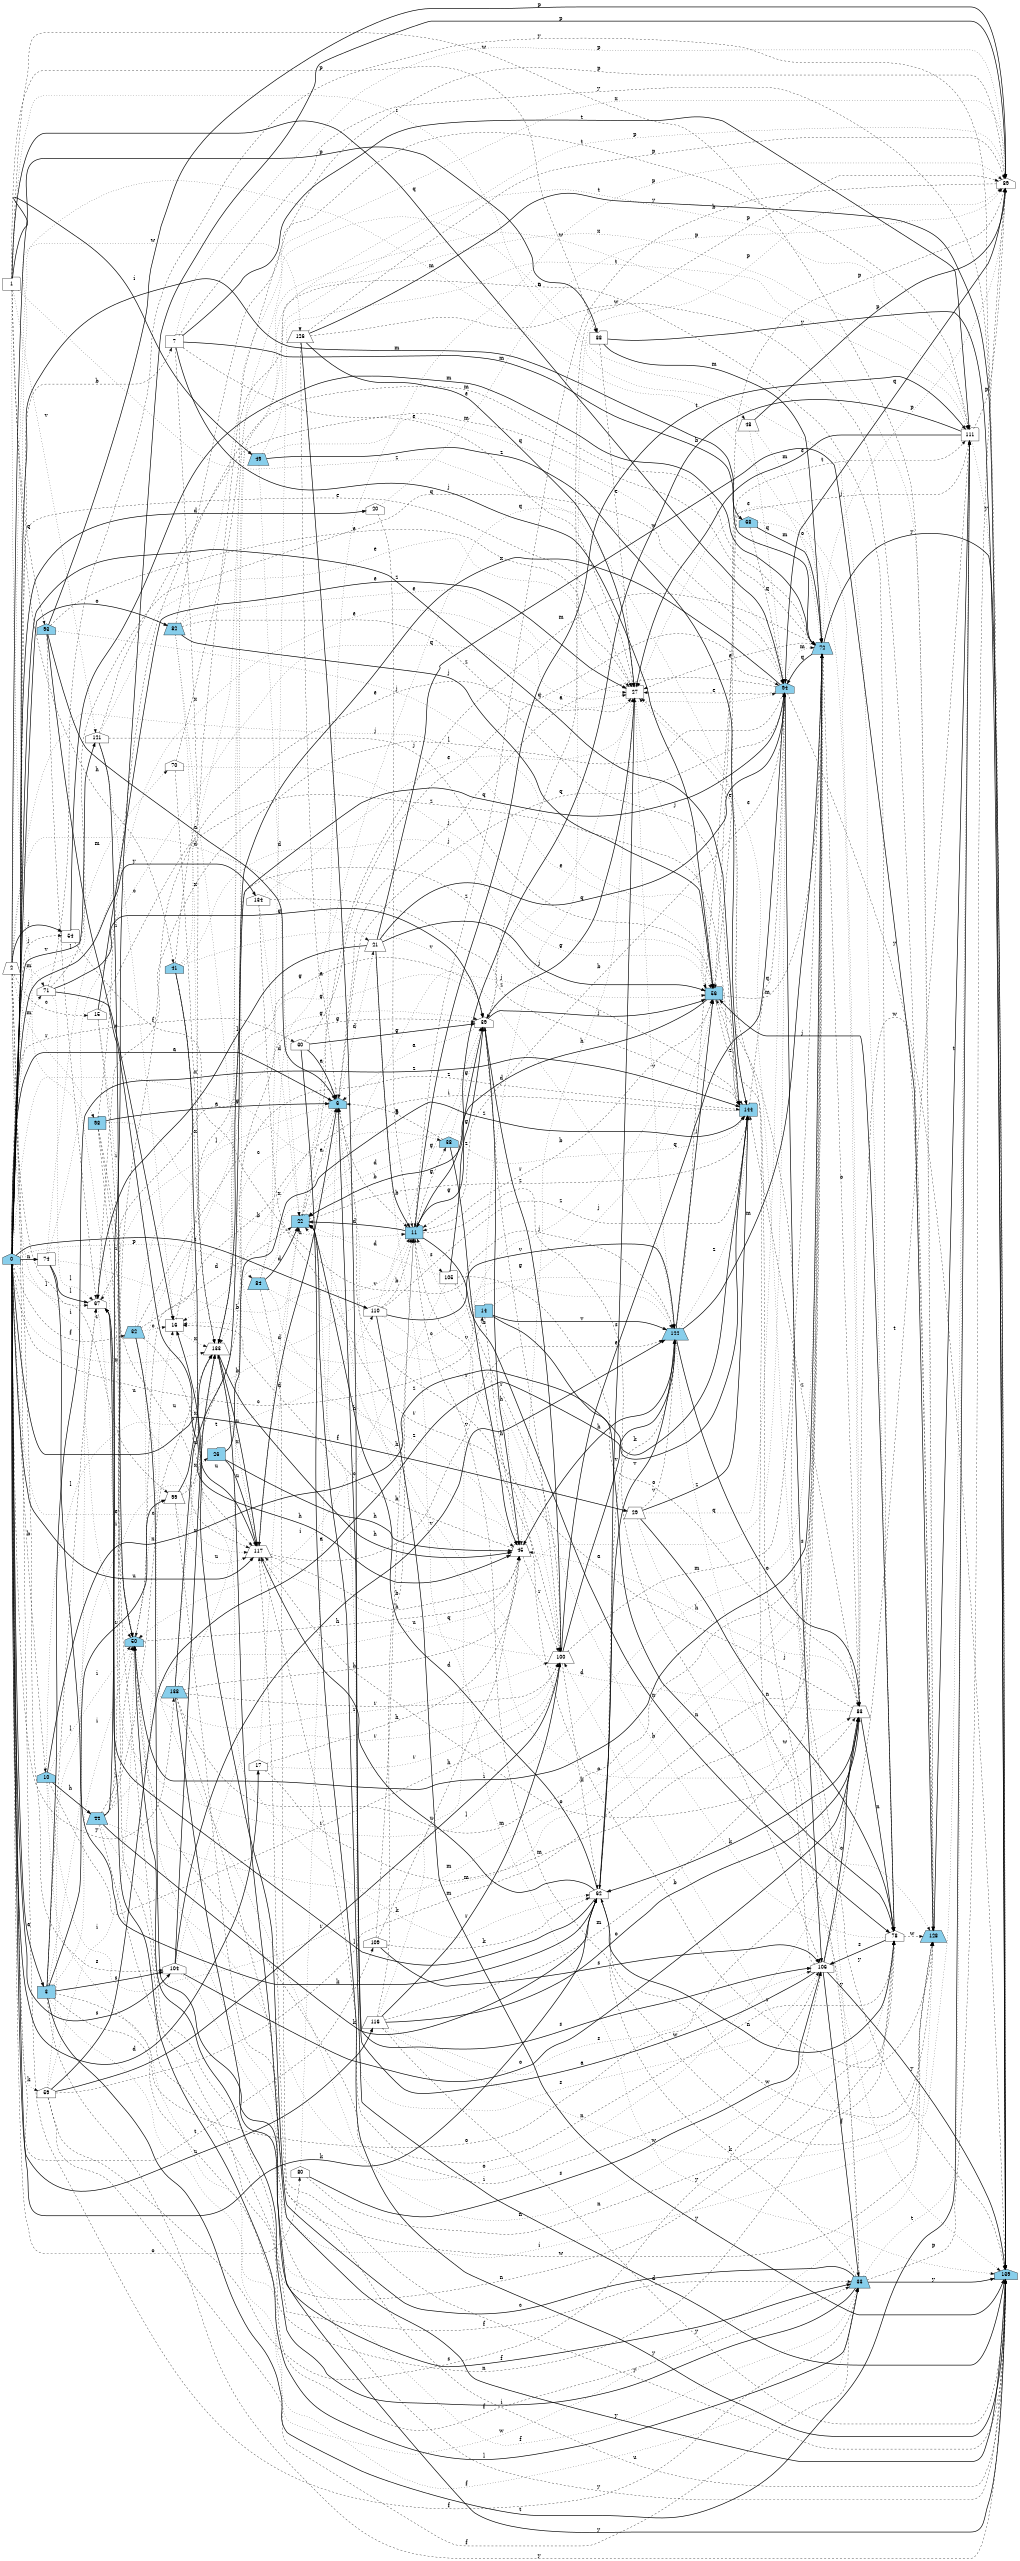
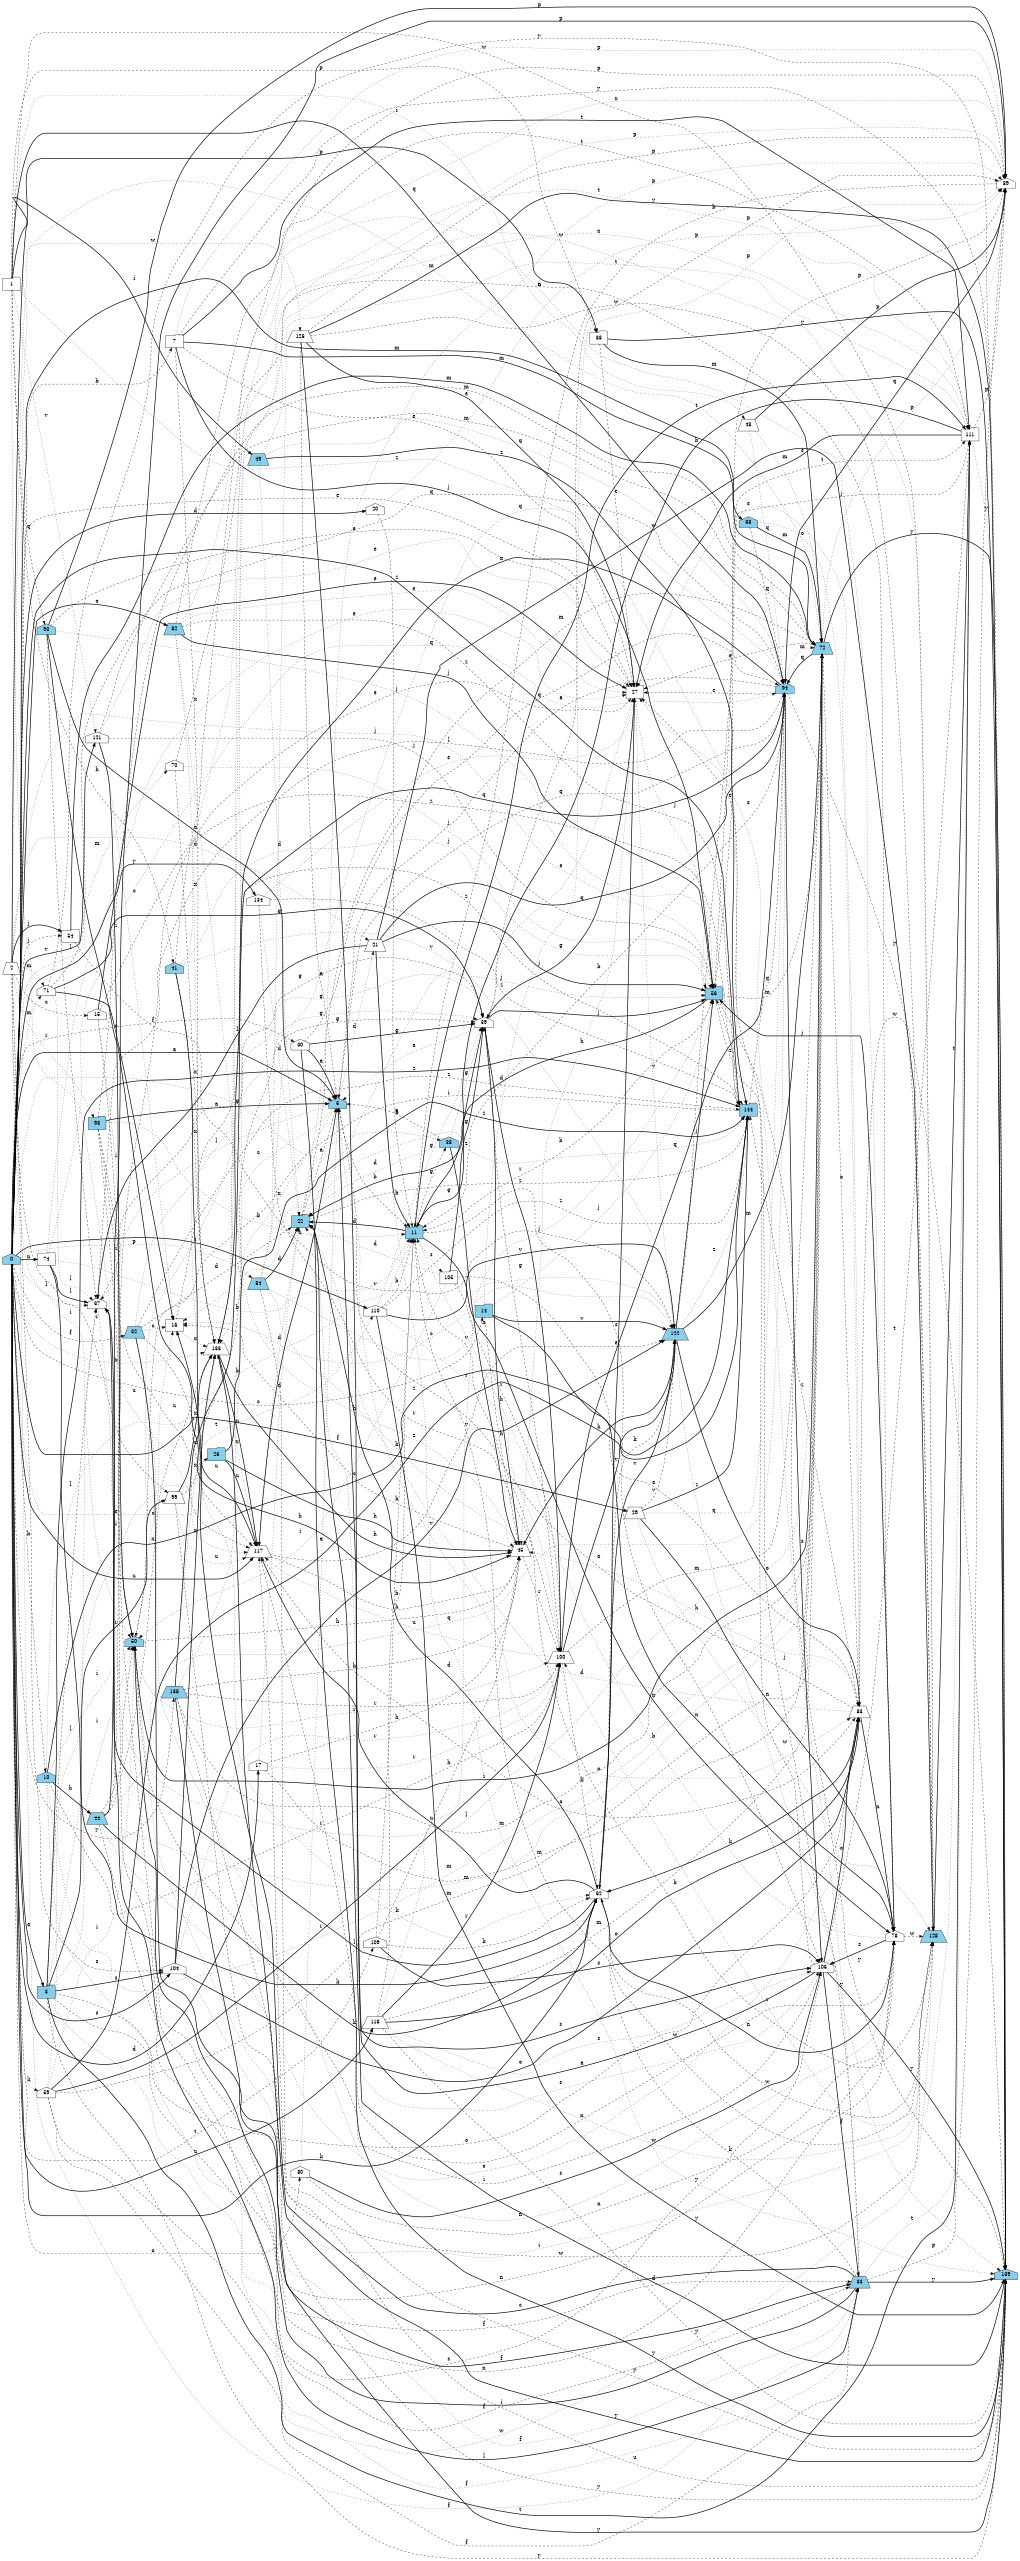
edge "2" -> "33": style dashed -> dotted
